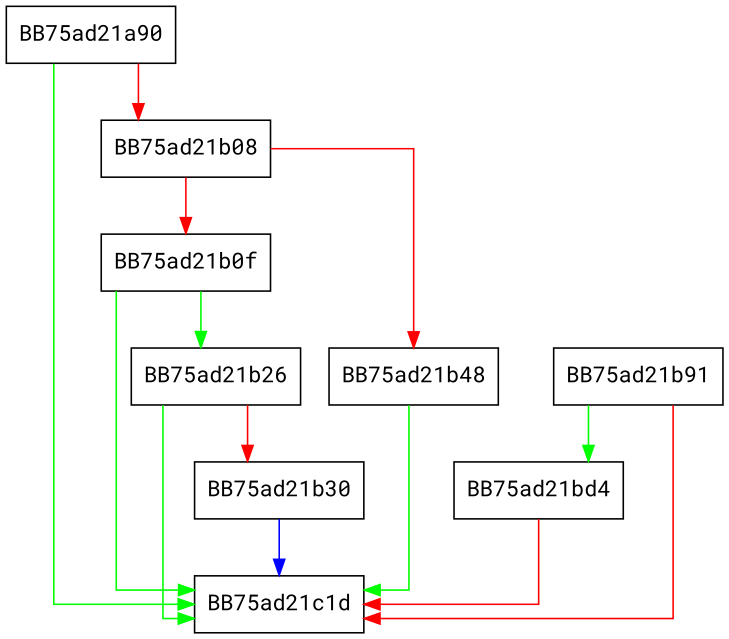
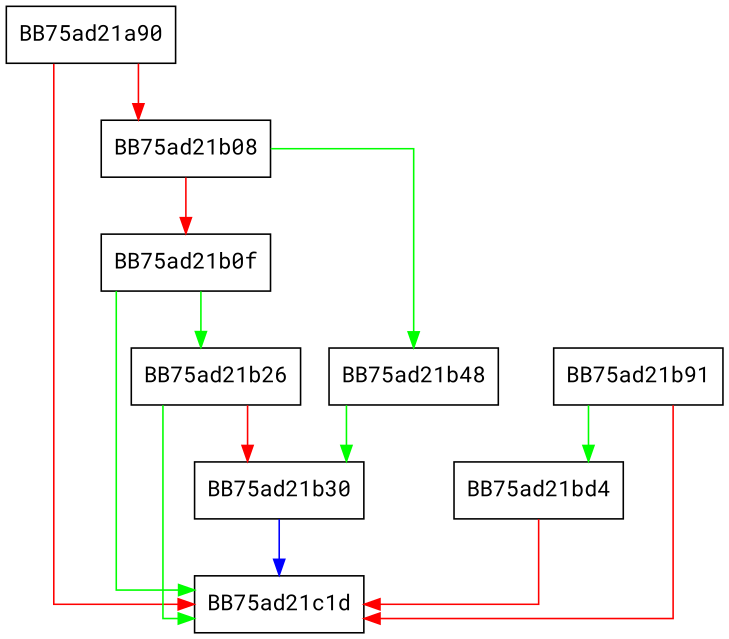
edge "BB75ad21b08" -> "BB75ad21b48": color red -> green
edge "BB75ad21a90" -> "BB75ad21c1d": color green -> red
edge "BB75ad21b48" -> "BB75ad21c1d": now "BB75ad21b48" -> "BB75ad21b30"
